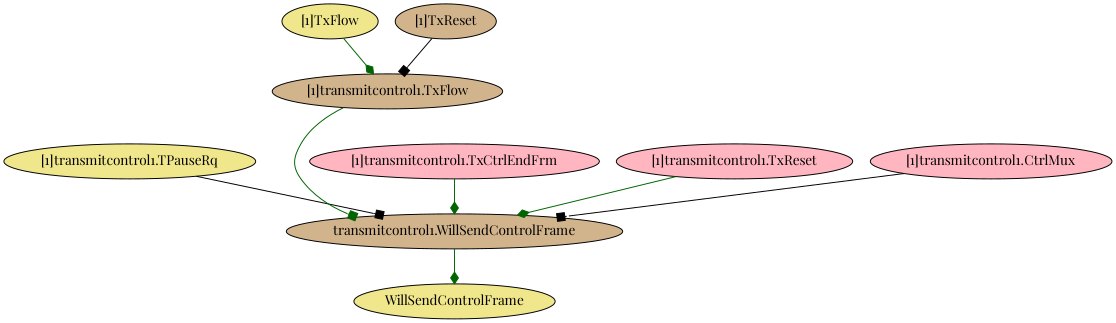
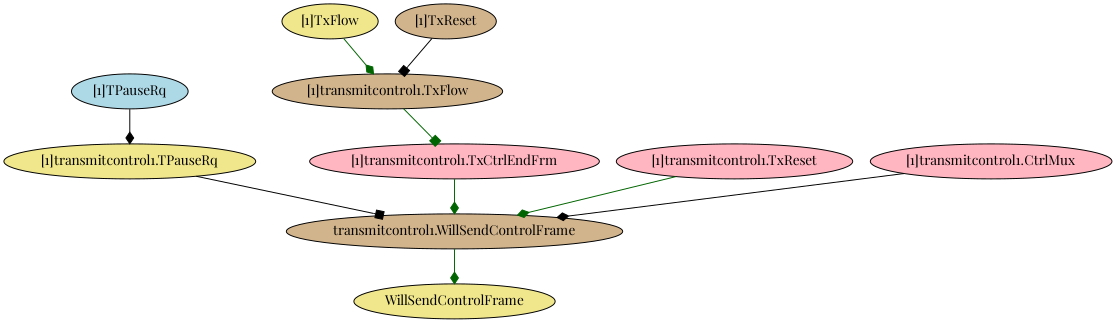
node "[1]TPauseRq": added
edge "[1]transmitcontrol1.TxFlow" -> "transmitcontrol1.WillSendControlFrame": now "[1]transmitcontrol1.TxFlow" -> "[1]transmitcontrol1.TxCtrlEndFrm"
edge "[1]transmitcontrol1.CtrlMux" -> "transmitcontrol1.WillSendControlFrame": arrowhead box -> diamond
